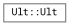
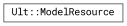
node "Ult::Ult": label "Ult::Ult" -> "Ult::ModelResource"
